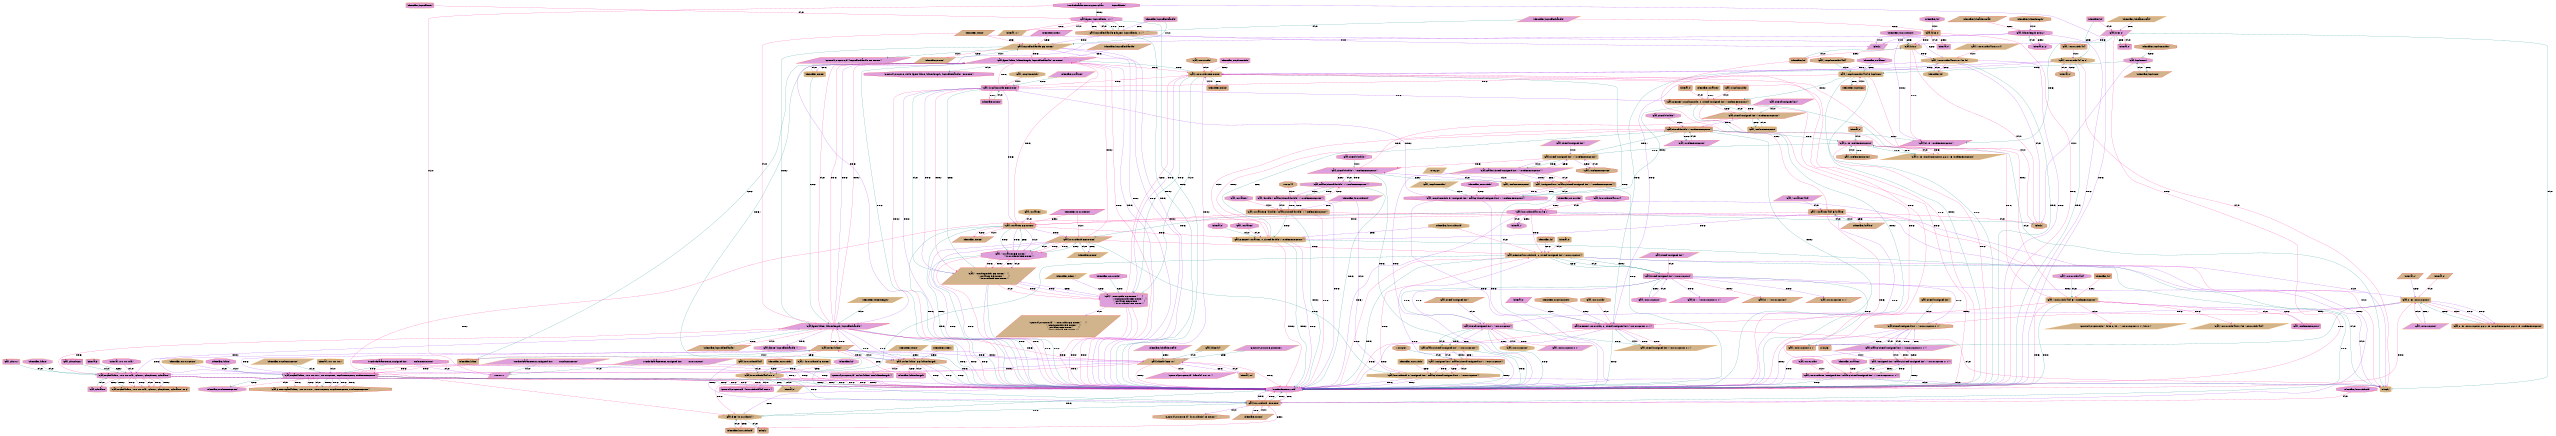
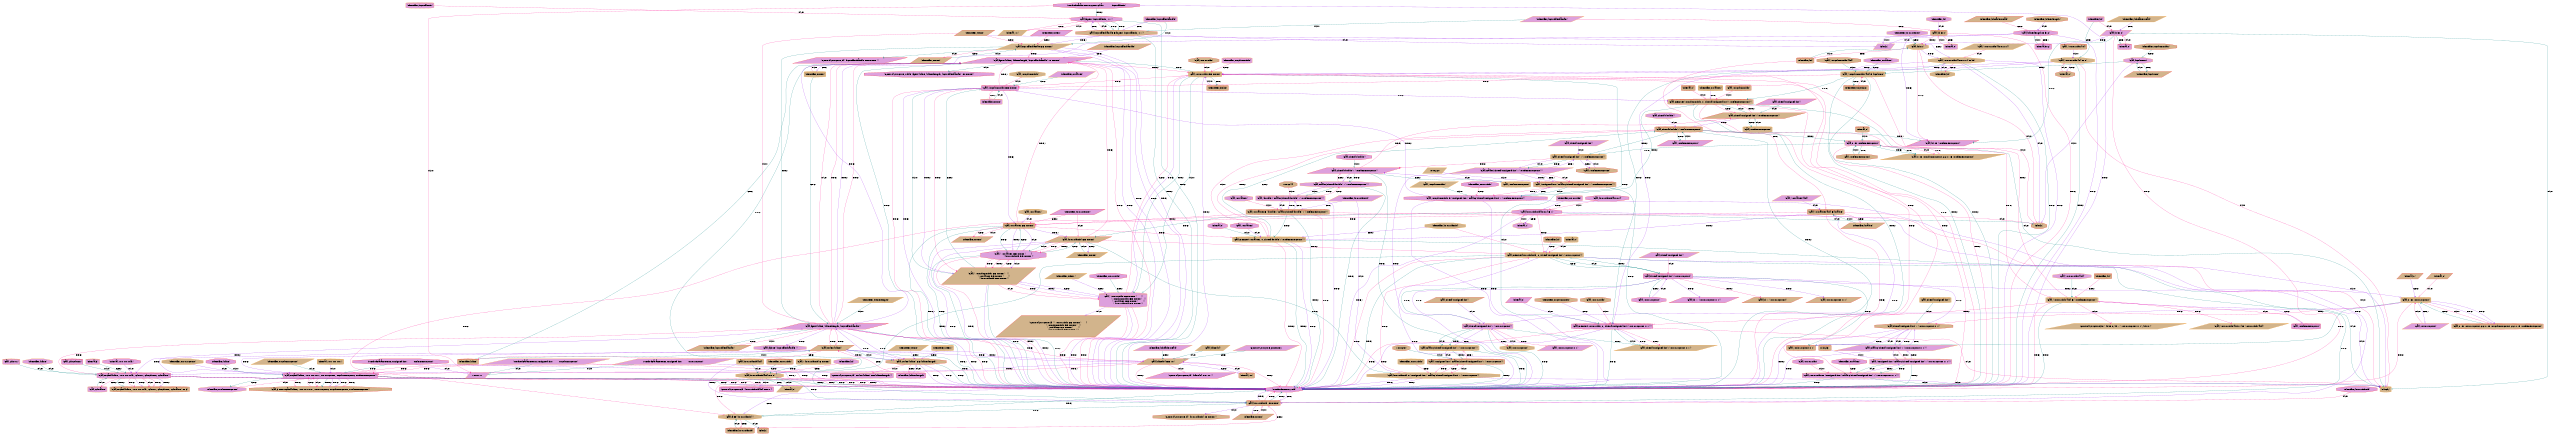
node "(Literal,512)": shape octagon -> cylinder
